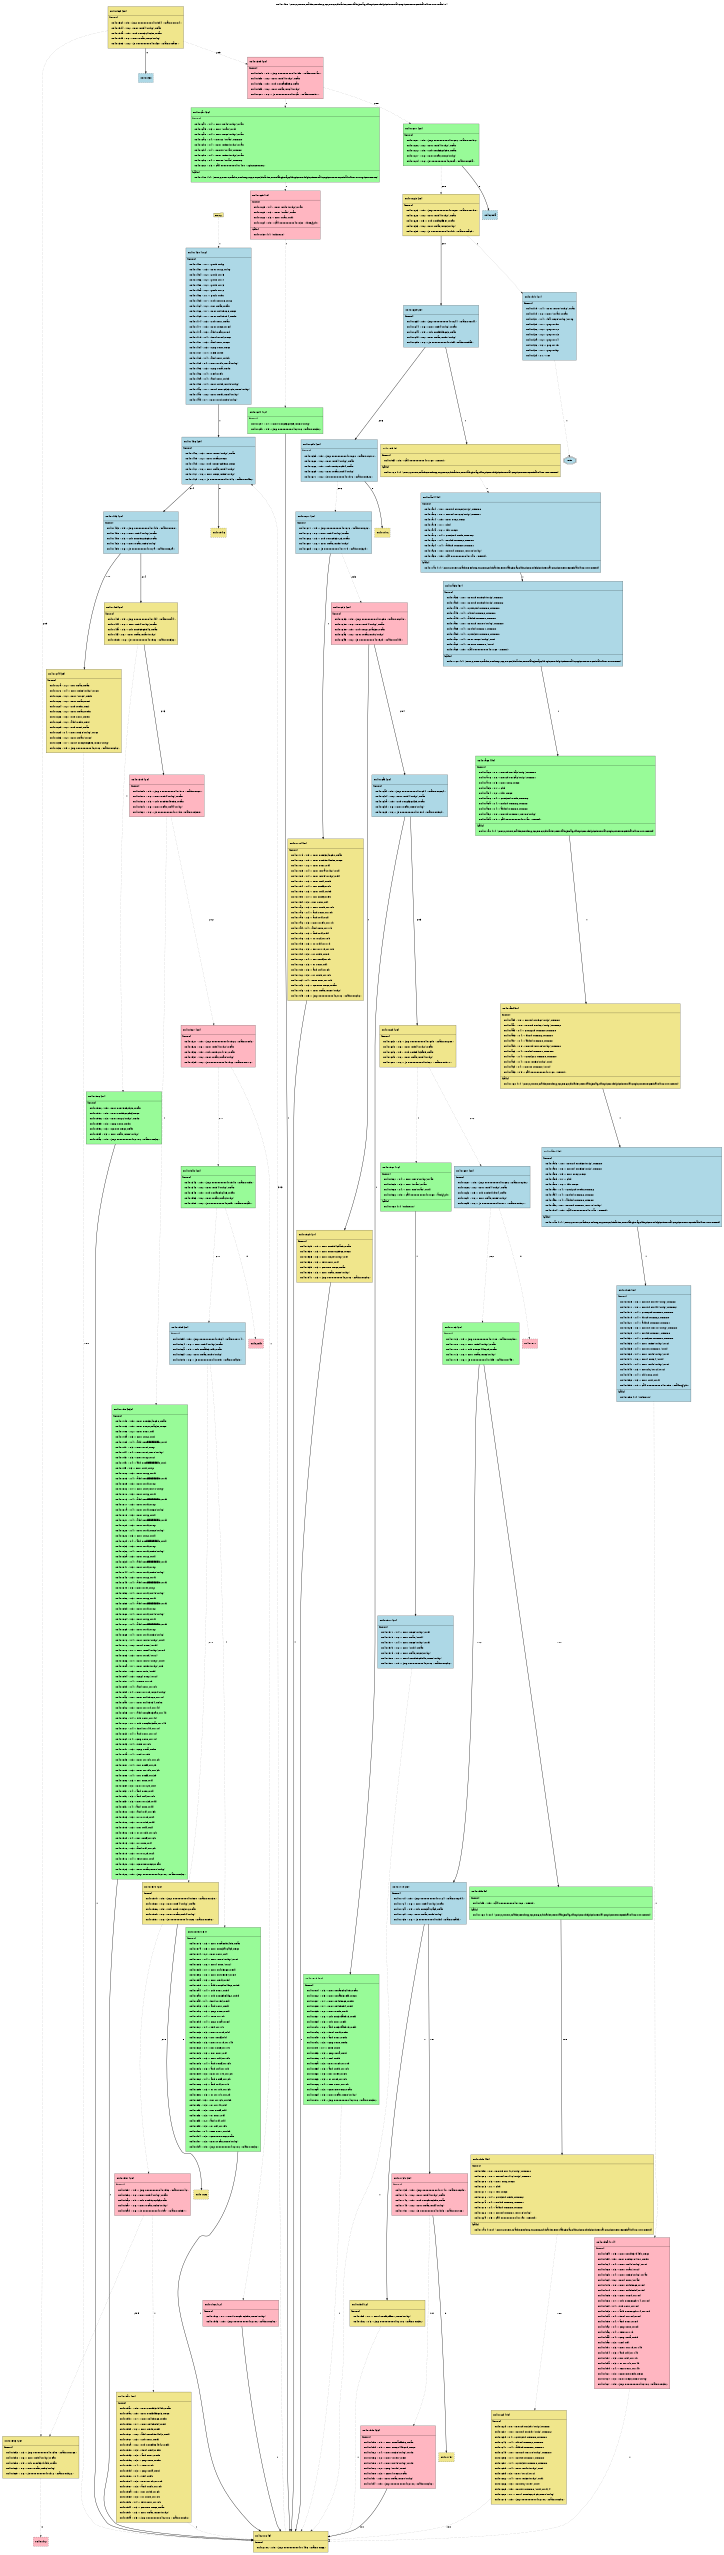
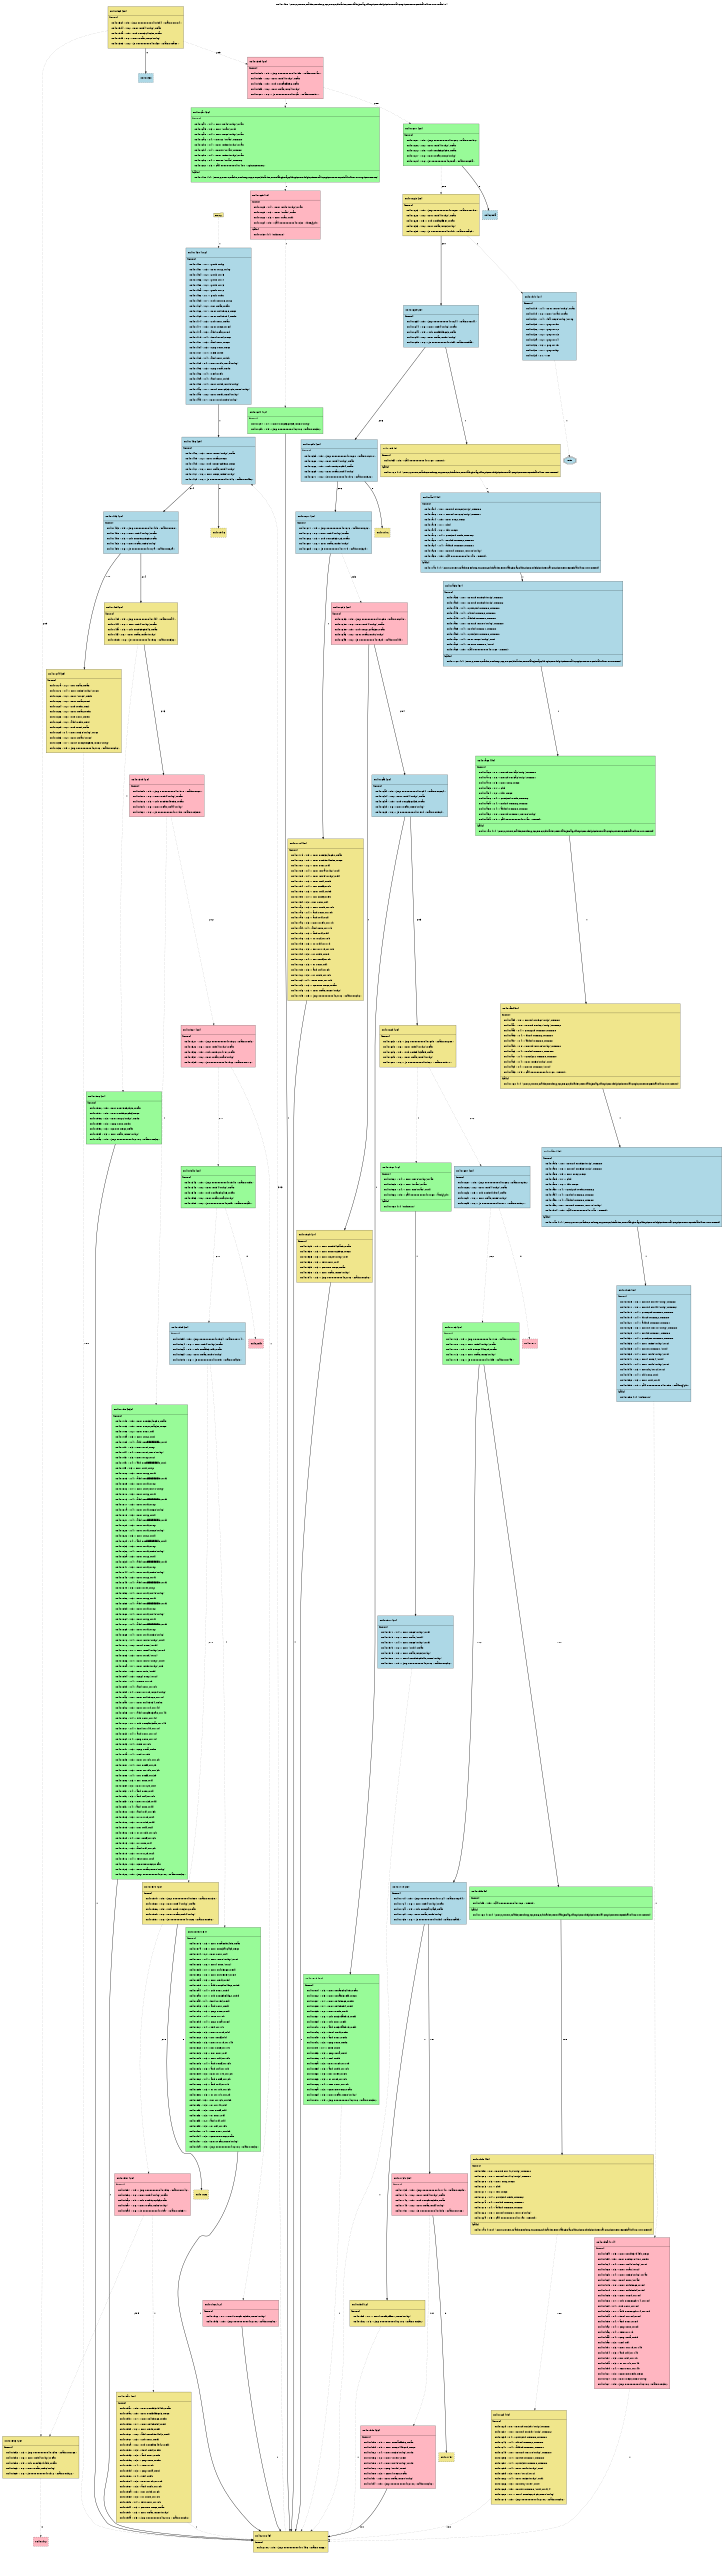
edge "0x40165b [28]" -> "0x401677 [28]": style dotted -> bold
